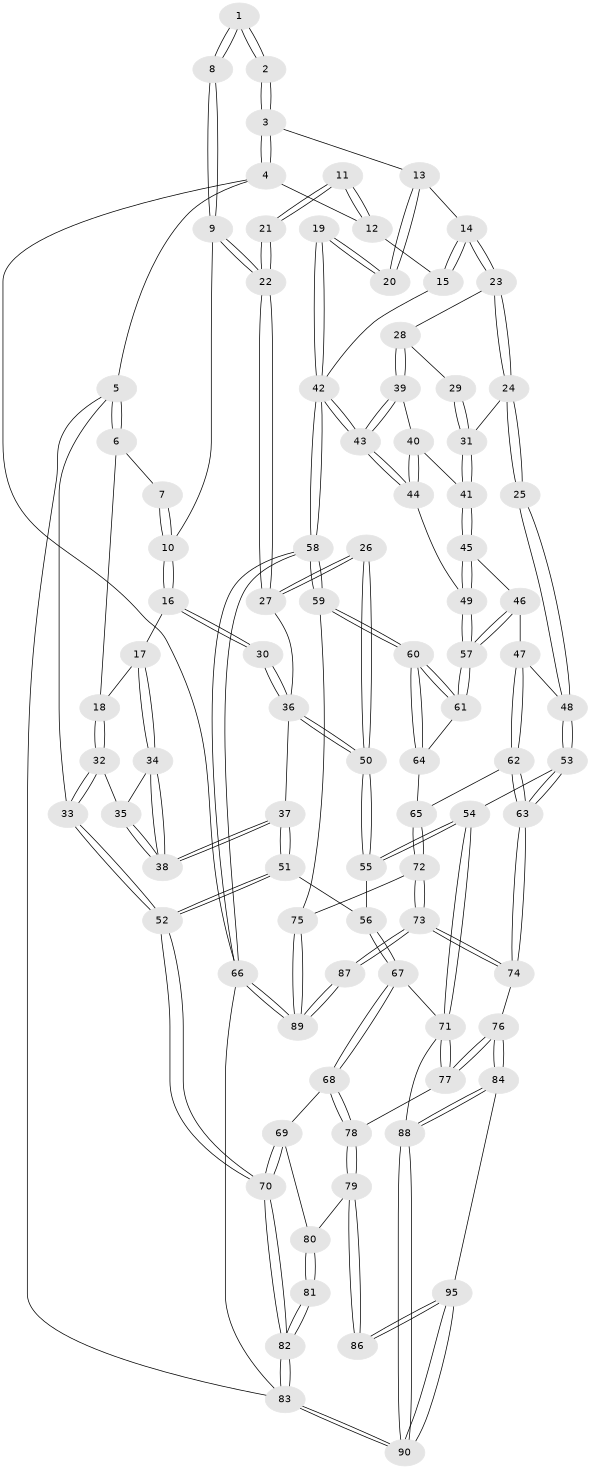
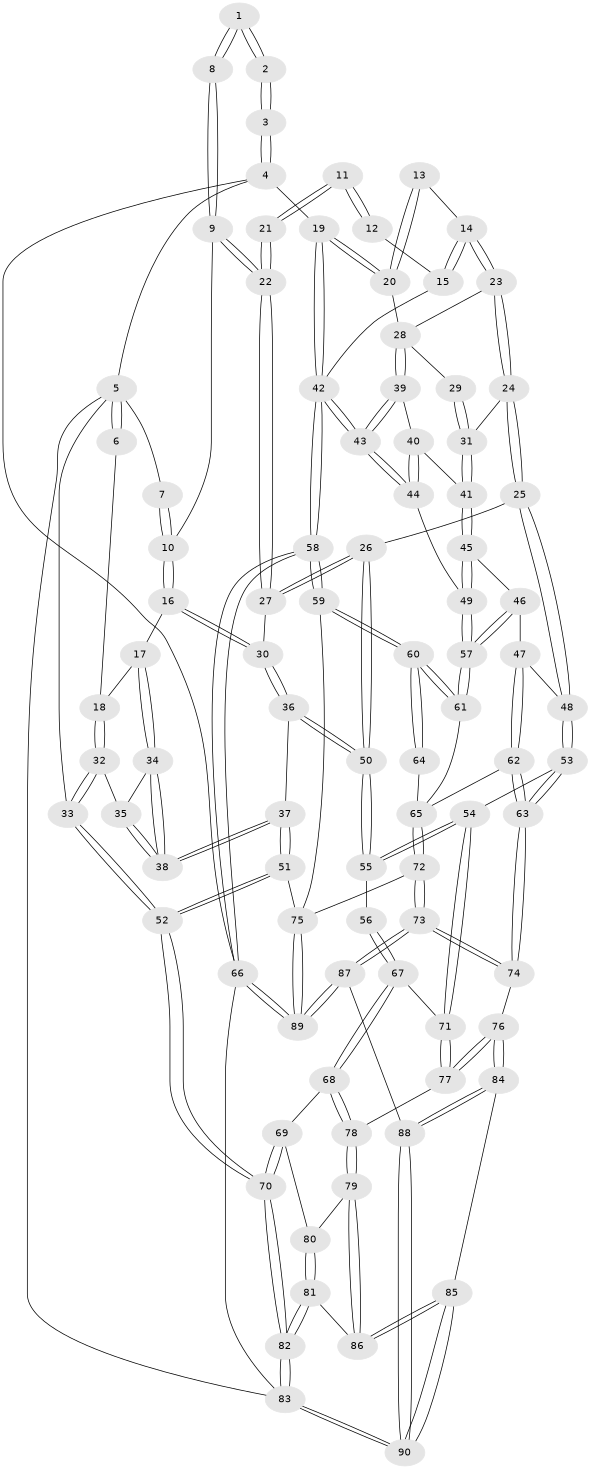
edge "3" -- "13": removed
edge "4" -- "12": now "4" -- "19"
edge "20" -- "28": added
edge "6" -- "7": now "5" -- "7"
edge "25" -- "26": added
edge "27" -- "36": now "27" -- "30"
edge "61" -- "64": now "61" -- "65"
edge "51" -- "56": now "51" -- "75"
edge "71" -- "88": now "87" -- "88"
node "95": label "95" -> "85"
edge "81" -- "86": added
